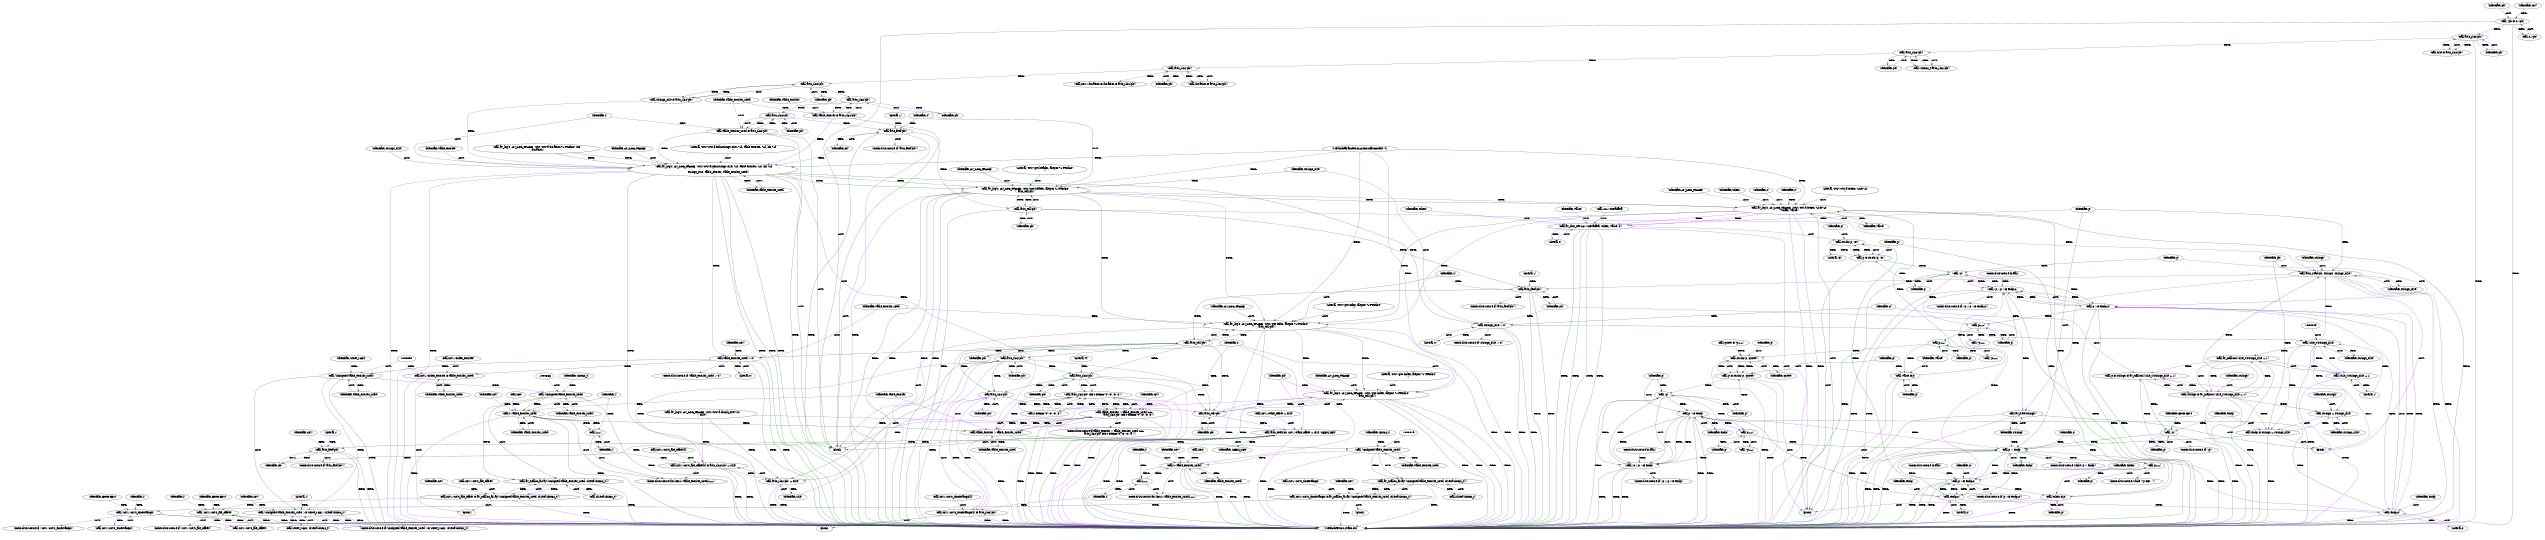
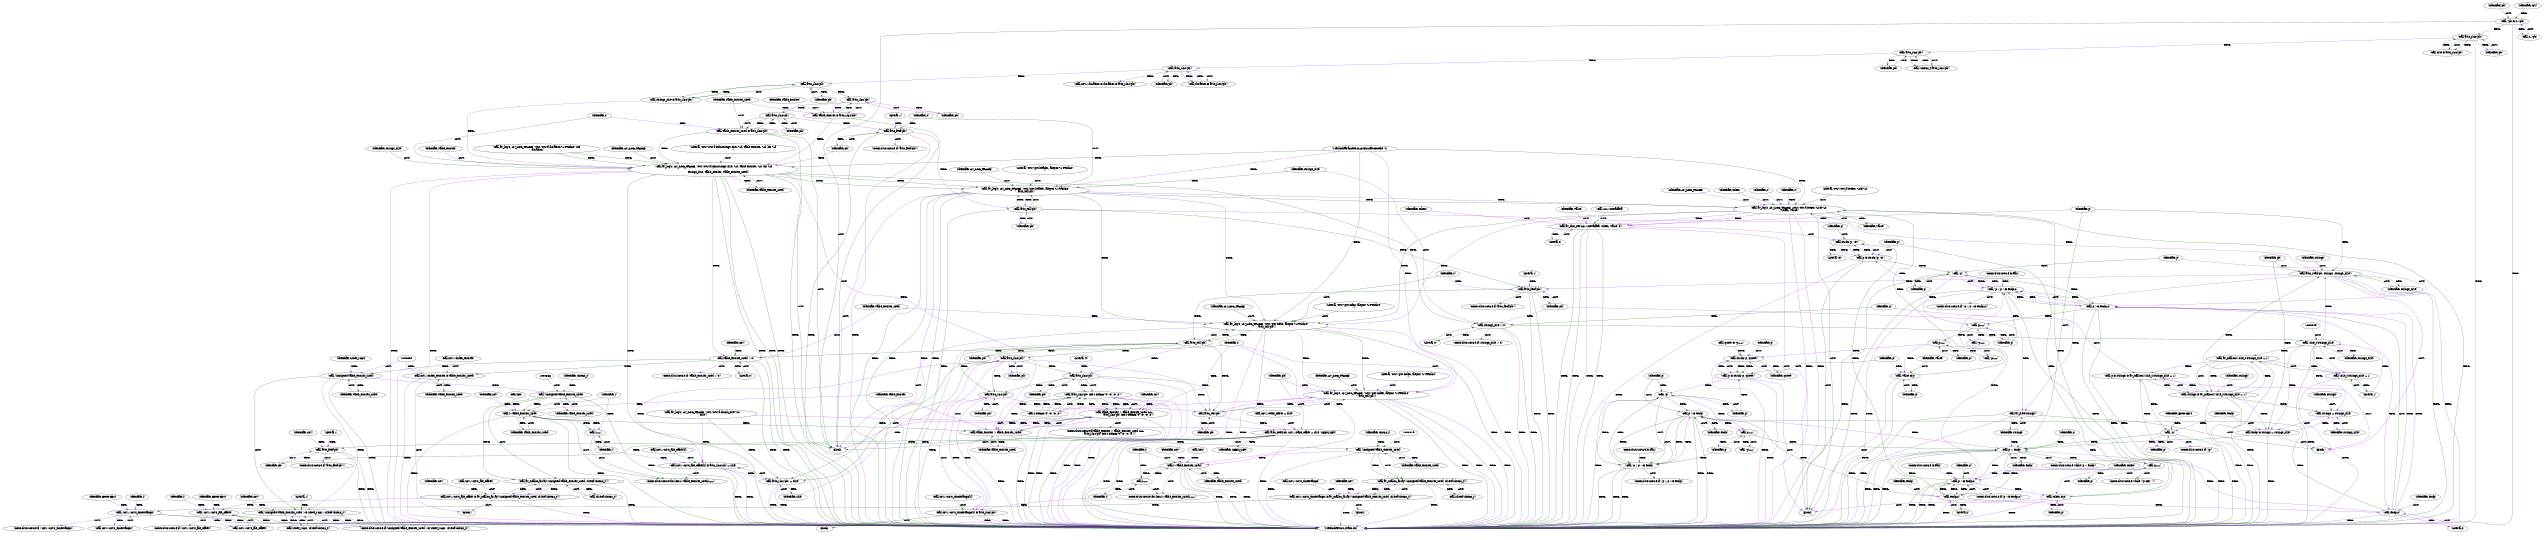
edge "(Call,p = strchr(p, '='))" -> "(MethodReturn,static int)": added, label "DDG:"
